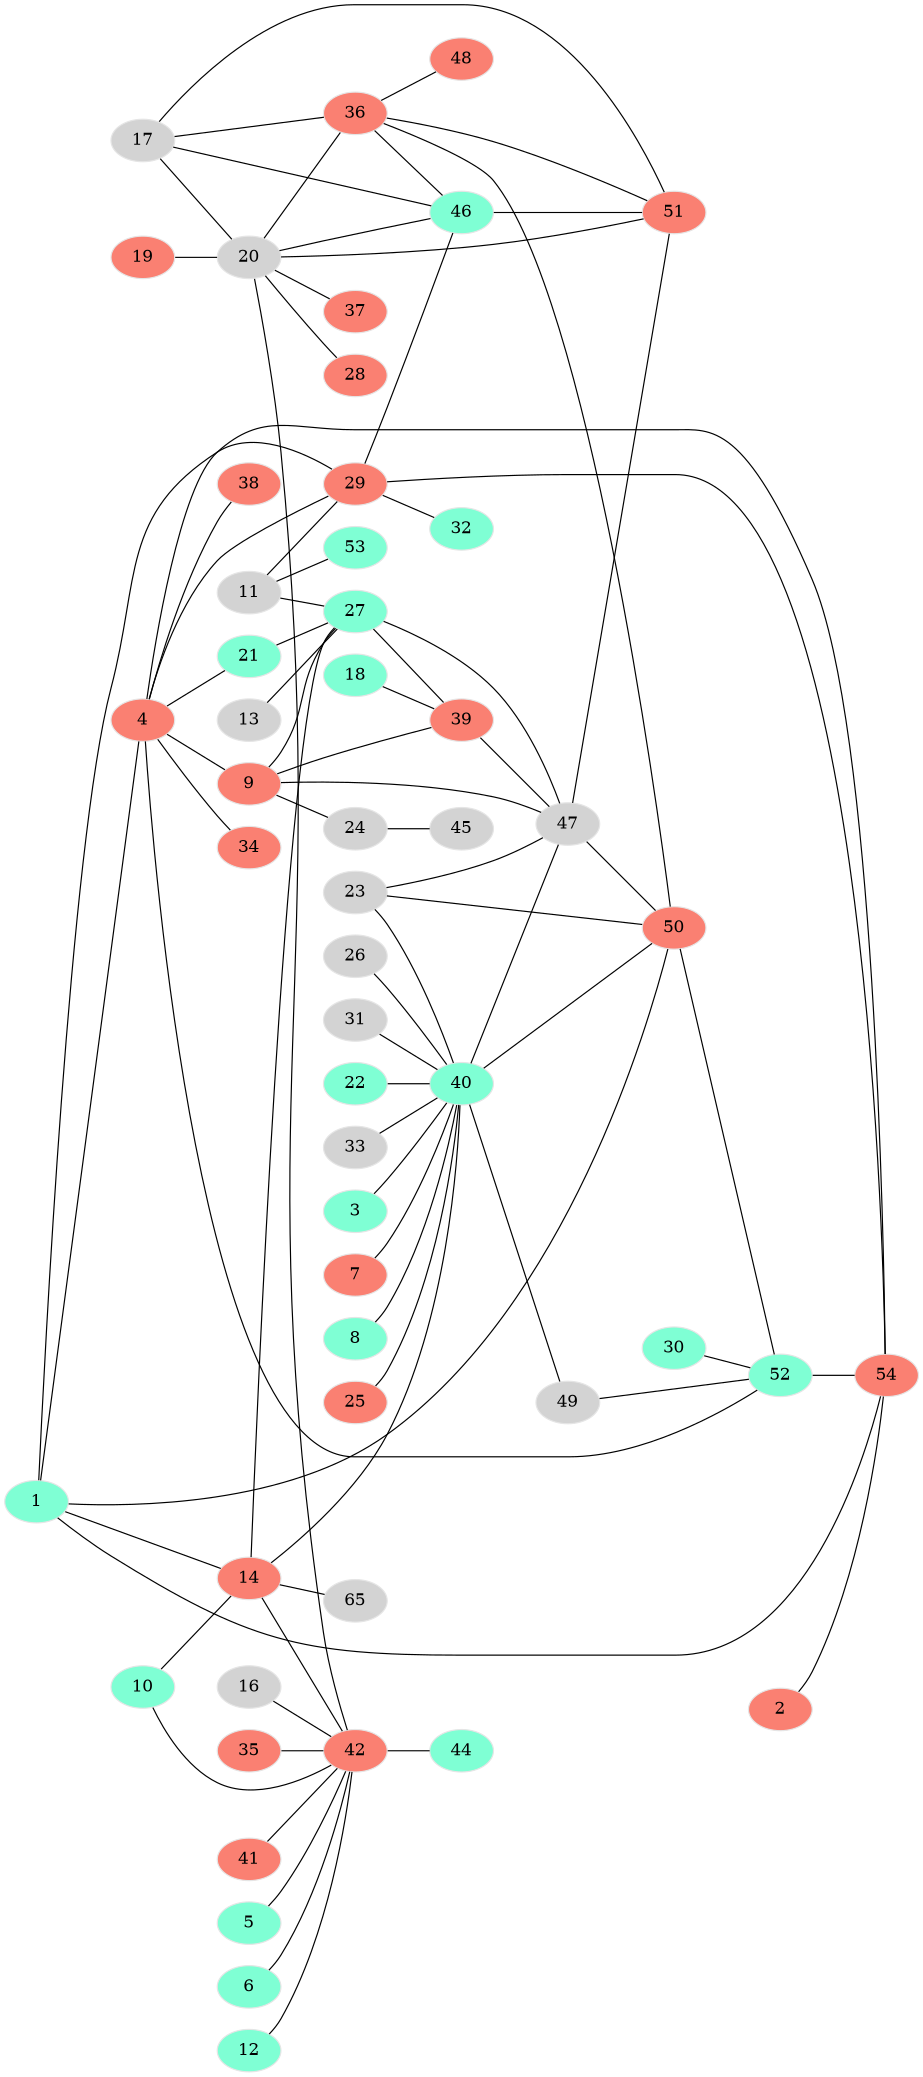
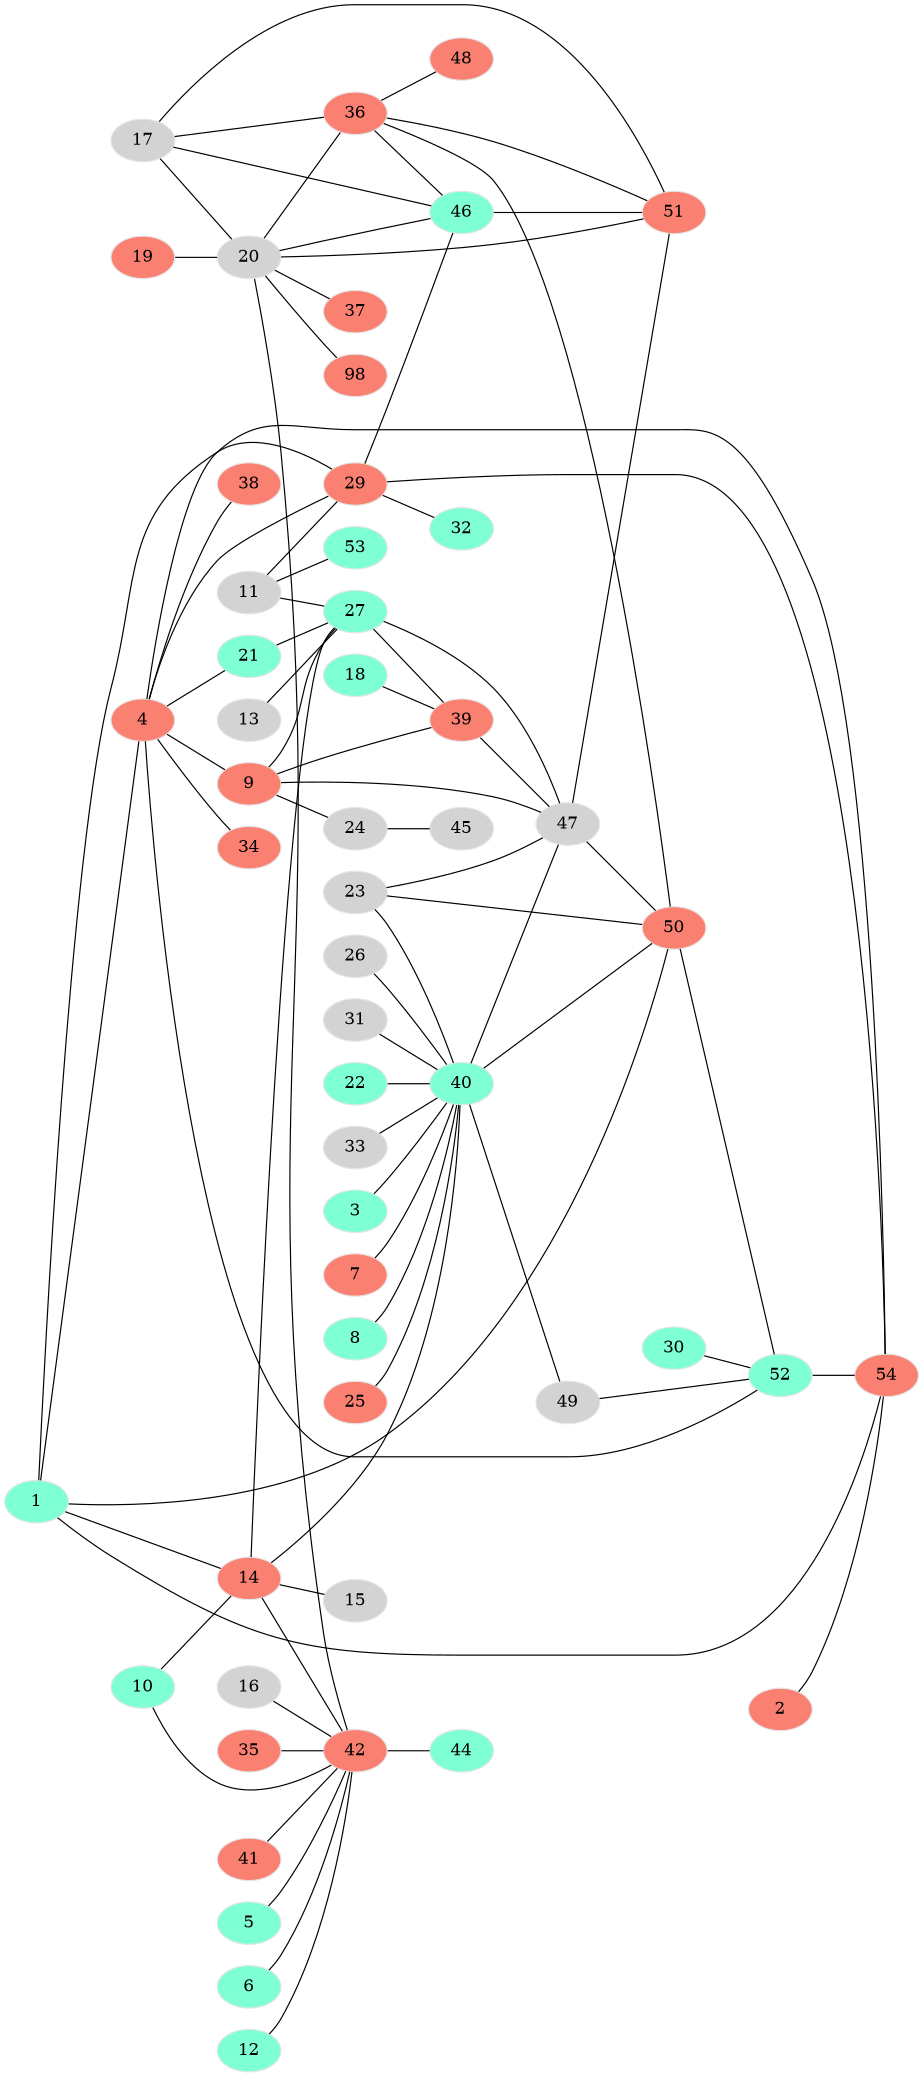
node "28": label "28" -> "98"
node "65": label "65" -> "15"
